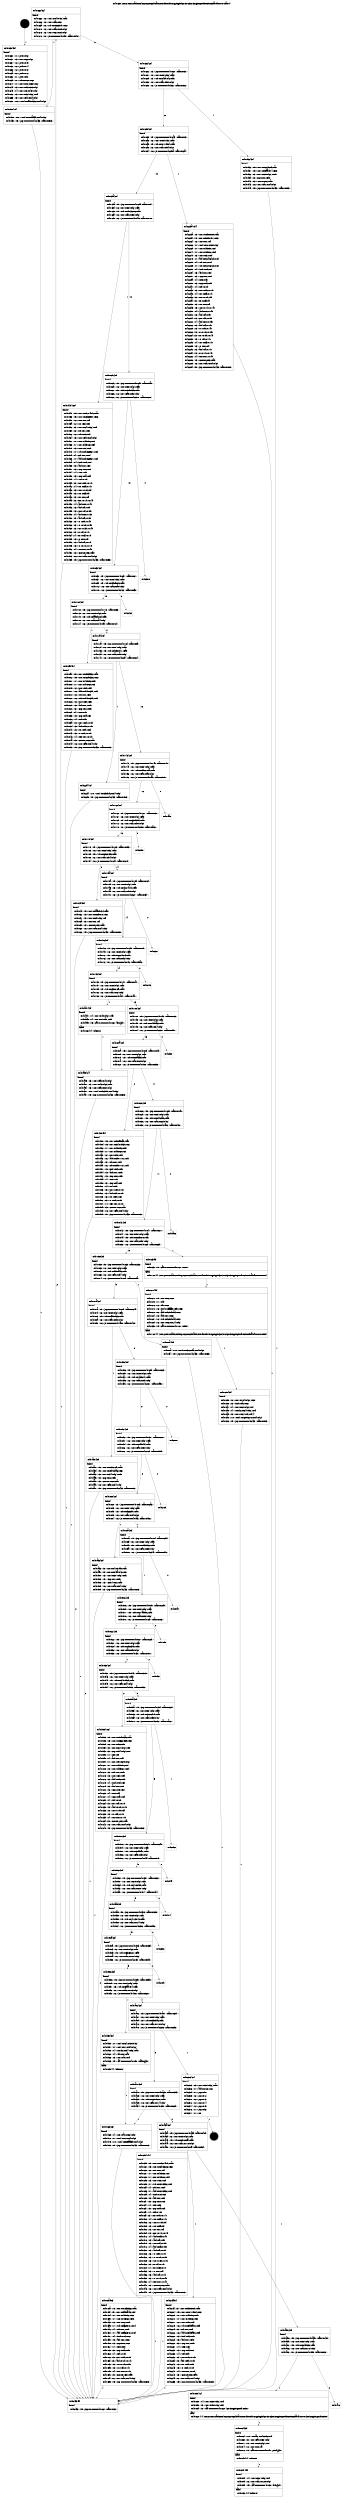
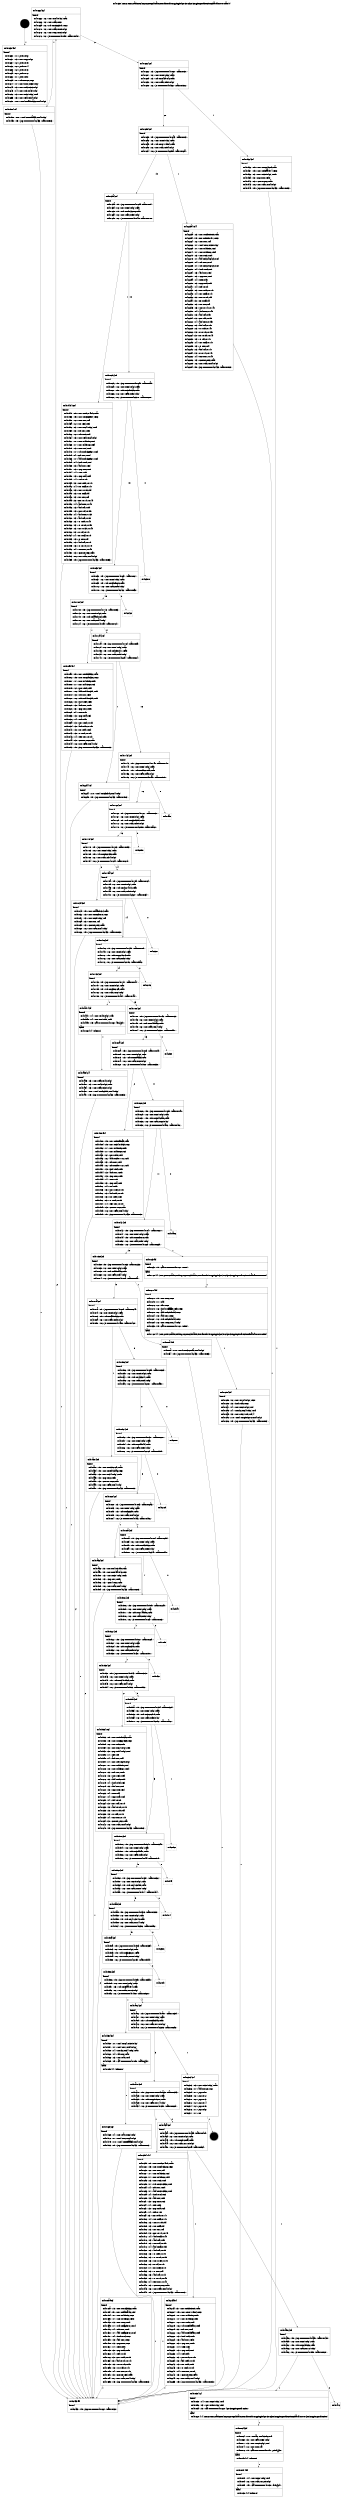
edge "0x4019ca [28]" -> "0x4019e6 [28]": removed, label "5"
edge "0x401a1e [28]" -> "0x401b6e [26]": now "0x401a1e [28]" -> "0x401cbb [147]"
